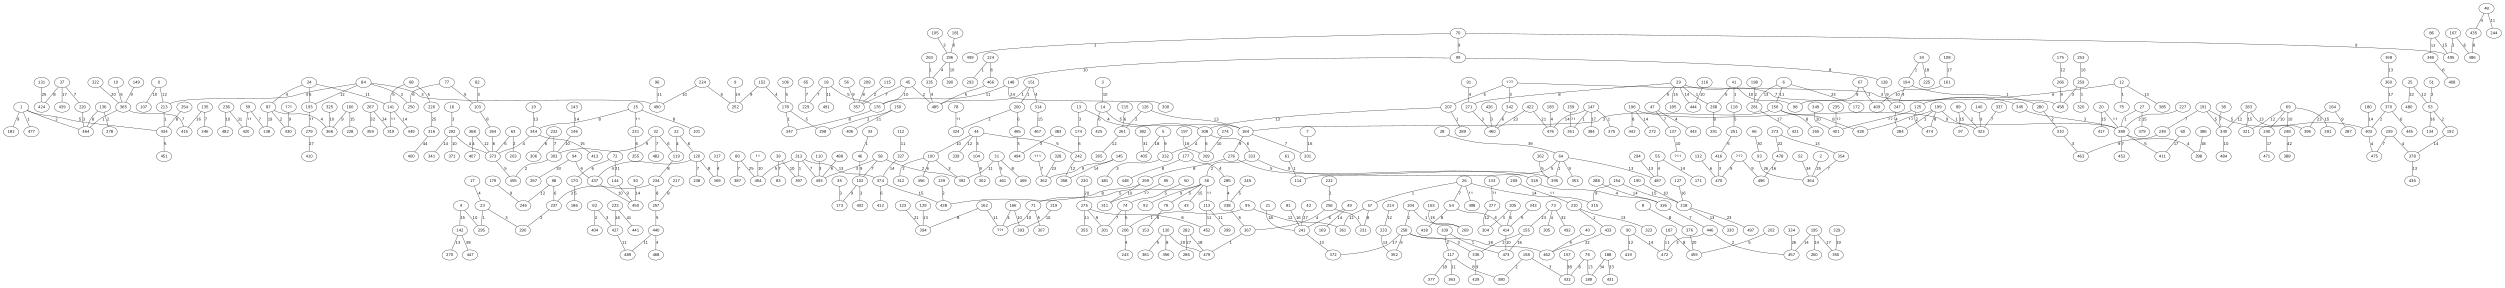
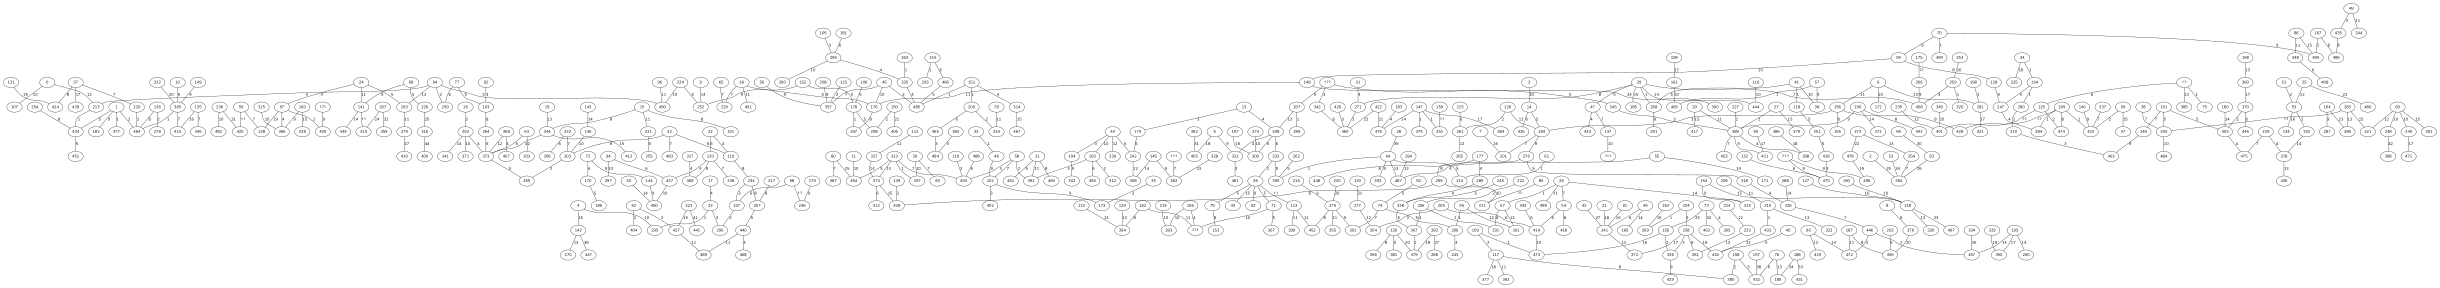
edge "72" -- "144": label "21" -> "9"
node "216": added
